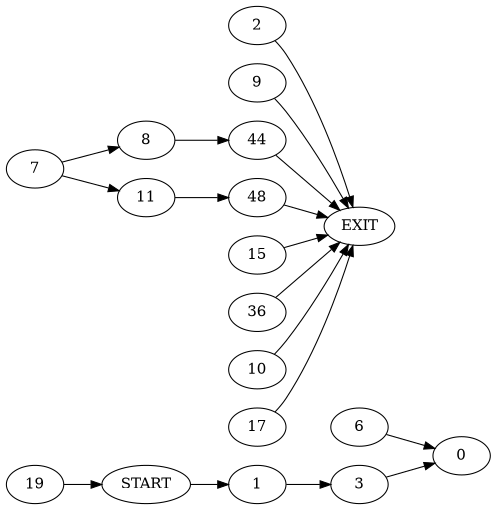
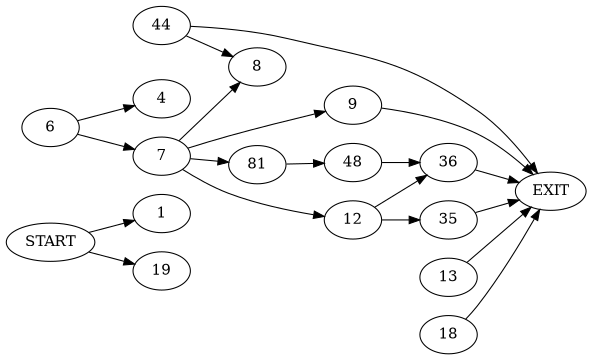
node "2": removed
edge "7" -> "9": added
edge "6" -> "7": added
edge "8" -> "44": reversed
node "11": label "11" -> "81"
edge "48" -> "EXIT": now "48" -> "36"
node "12": added
node "15": label "15" -> "35"
node "10": label "10" -> "13"
node "17": label "17" -> "18"
node "0": label "0" -> "4"
edge "19" -> "START": reversed
node "3": removed
